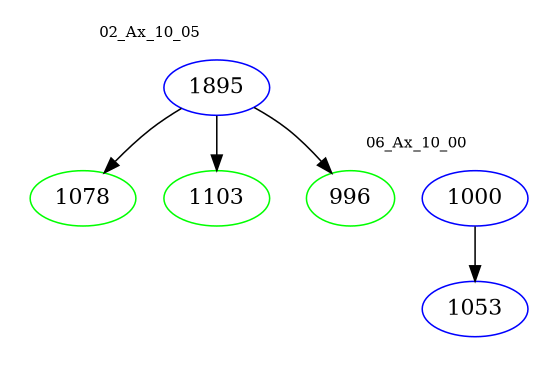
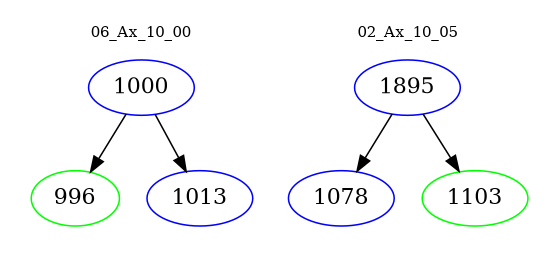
edge "1895" -> "996": now "1000" -> "996"
node "1078": color green -> blue
node "1053": label "1053" -> "1013"
